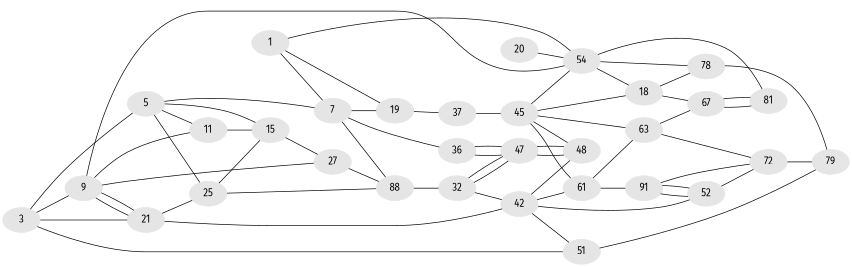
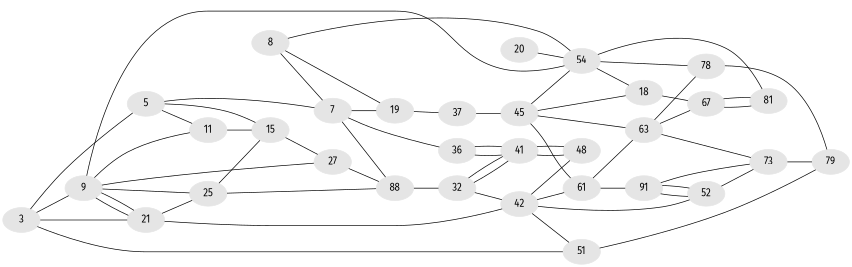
node "1": label "1" -> "8"
edge "78" -- "18": now "78" -- "63"
edge "45" -- "48": removed
edge "5" -- "25": now "9" -- "25"
node "47": label "47" -> "41"
node "72": label "72" -> "73"
